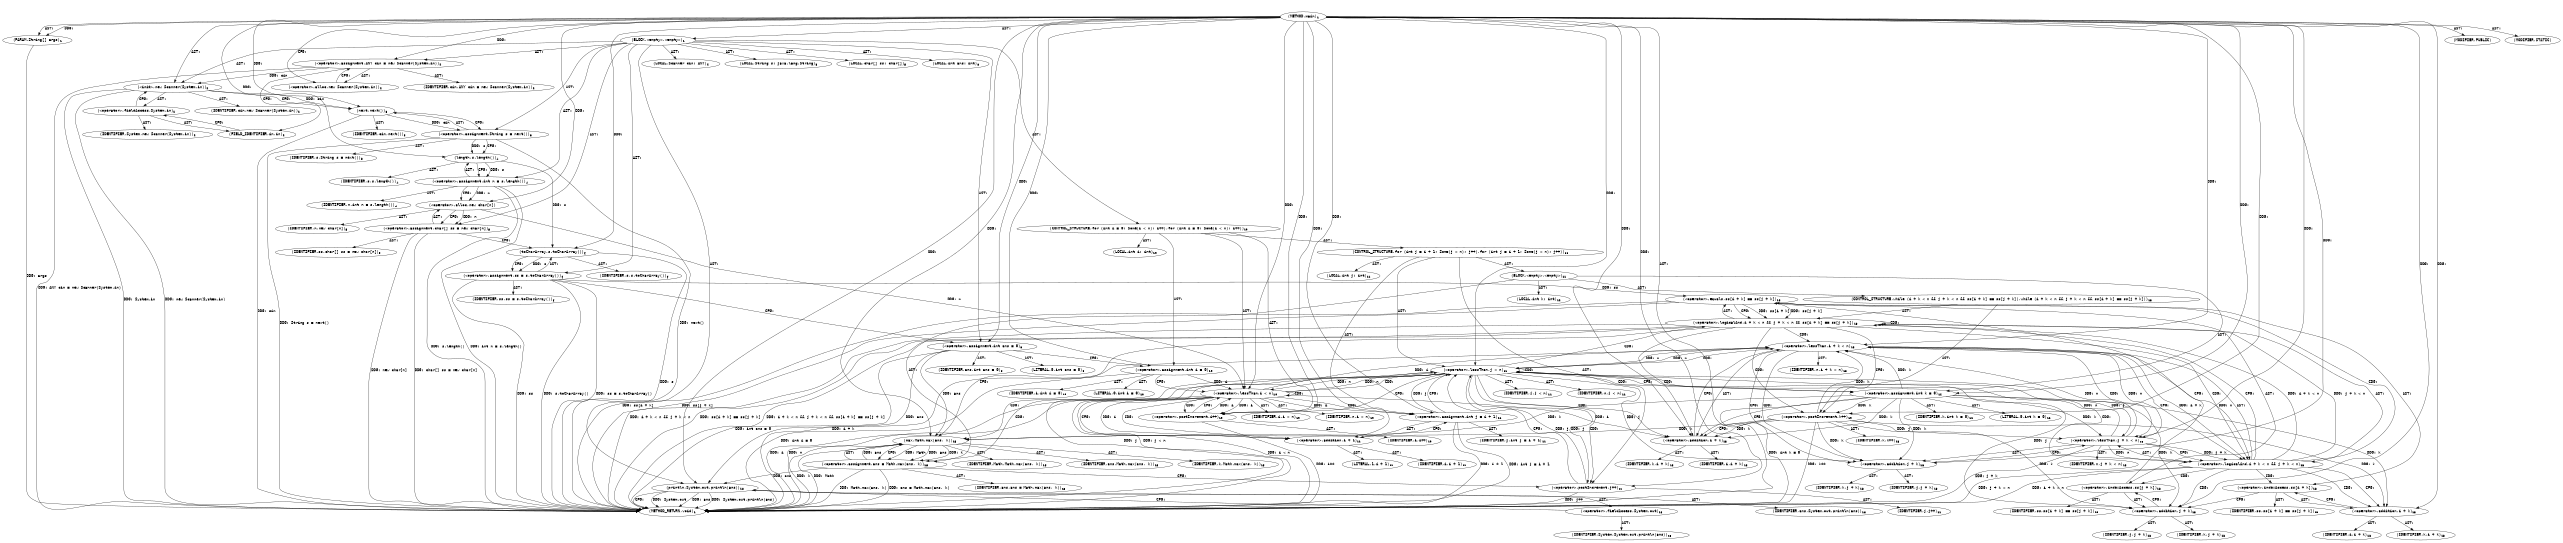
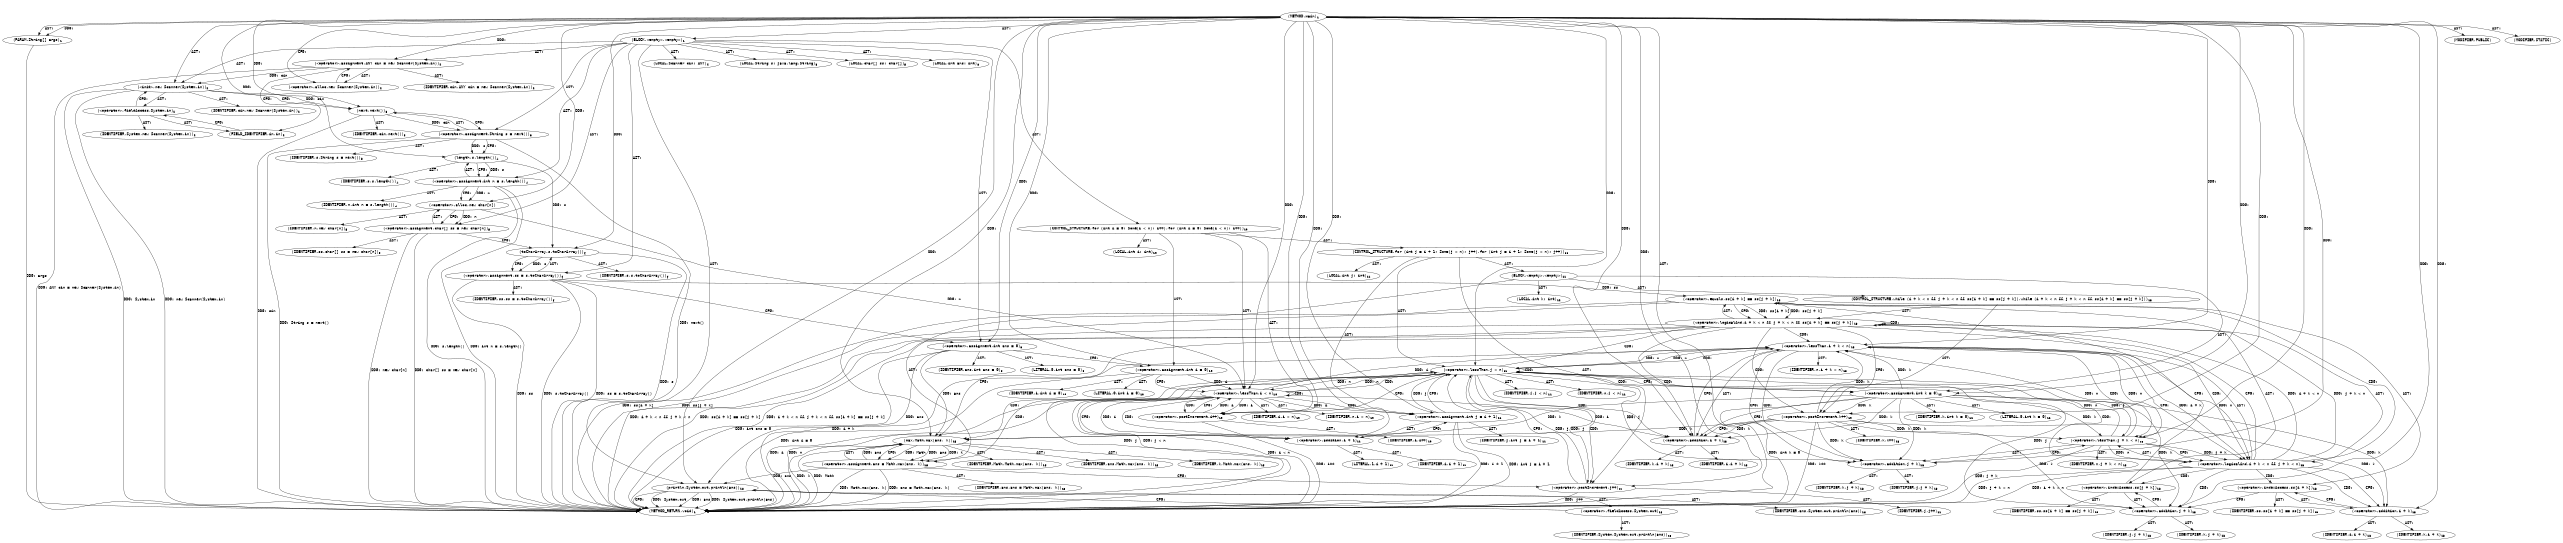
edge "(<operator>.postIncrement,k++)" -> "(<operator>.lessThan,j + k < n)": label "DDG: j" -> "DDG: k"
